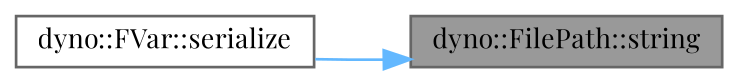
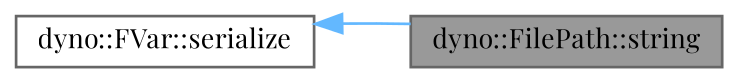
edge "dyno::FVar::serialize" -> "dyno::FilePath::string": reversed
